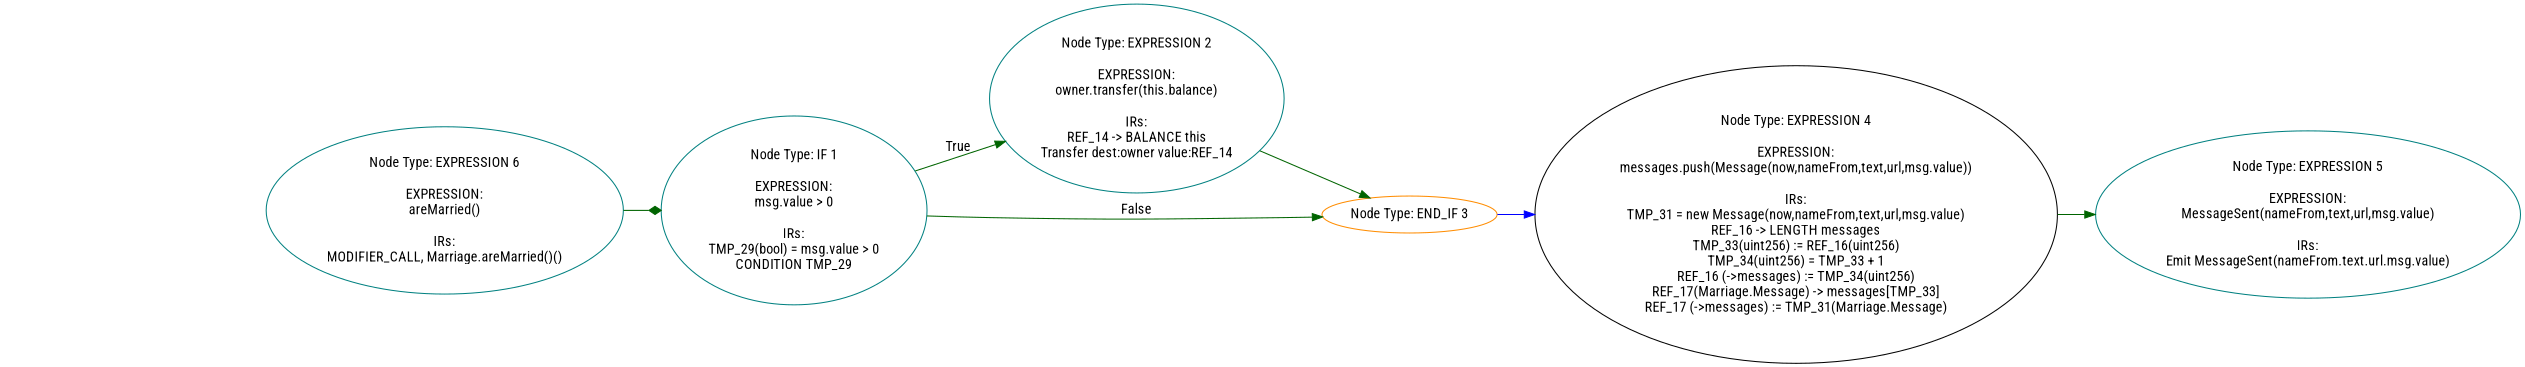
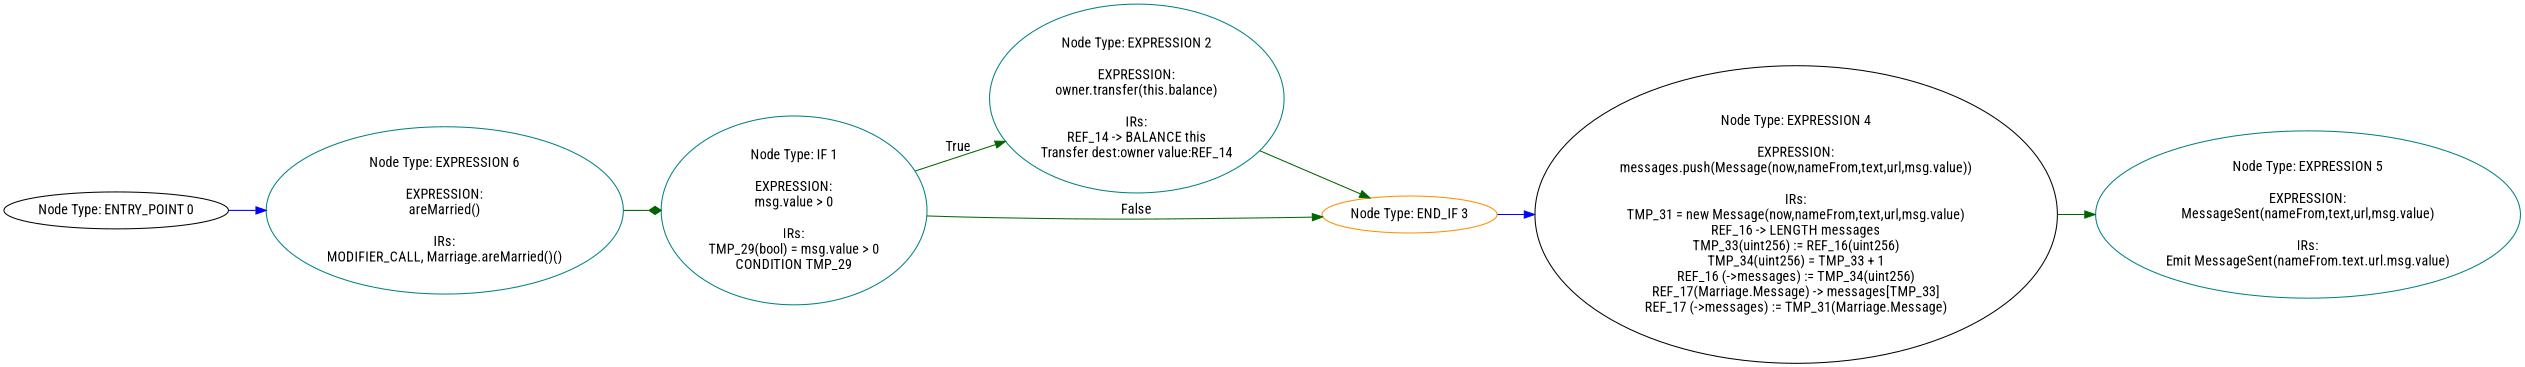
node "Node Type: ENTRY_POINT 0": added
